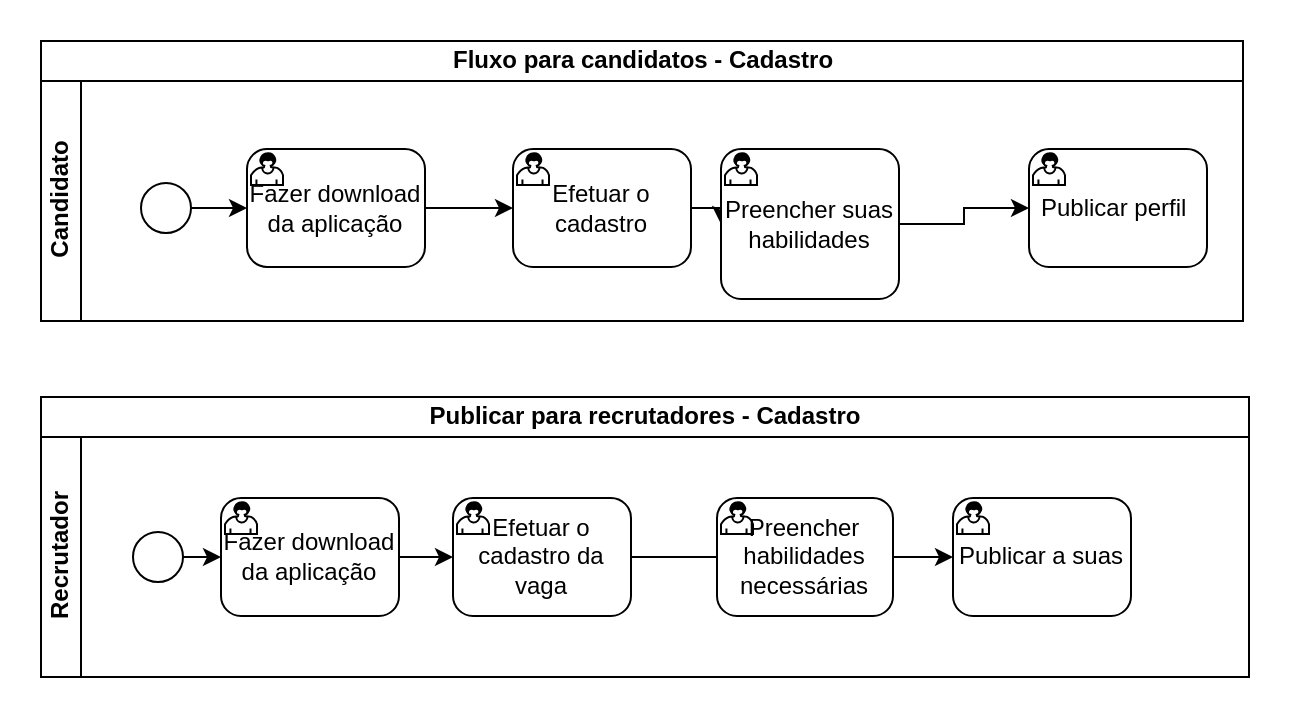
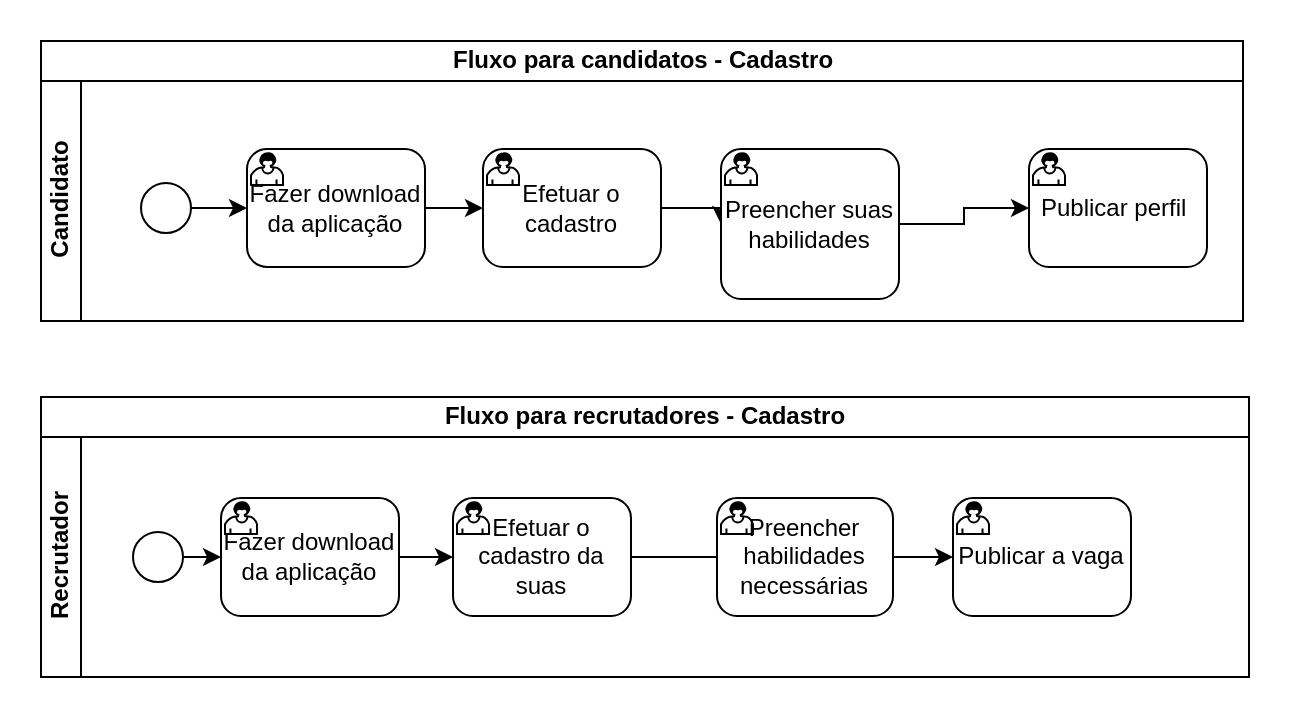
node "Efetuar o cadastro": moved (602, 208) -> (572, 208)
node "Publicar para recrutadores - Cadastro": label "Publicar para recrutadores - Cadastro" -> "Fluxo para recrutadores - Cadastro"
node "Efetuar o cadastro da vaga": label "Efetuar o cadastro da vaga" -> "Efetuar o cadastro da suas"
node "Publicar a suas": label "Publicar a suas" -> "Publicar a vaga"
